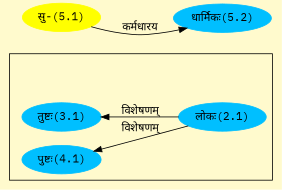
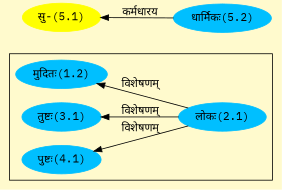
edge "सु-(5.1)" -> "धार्मिकः(5.2)": reversed
node "मुदितः(1.2)": added
